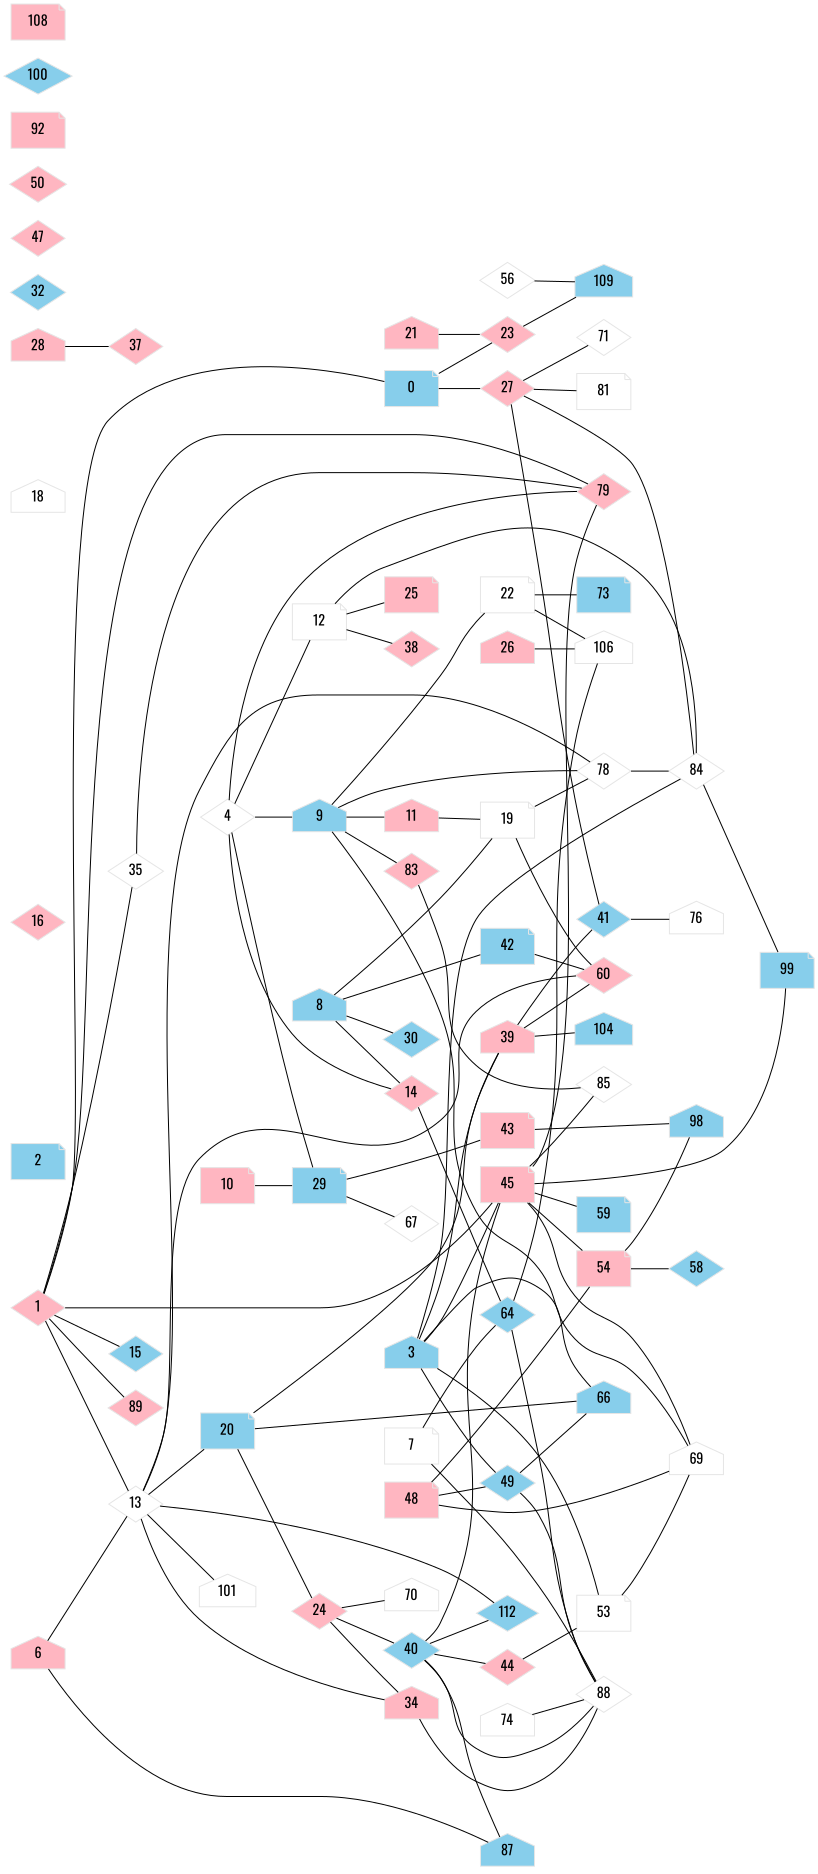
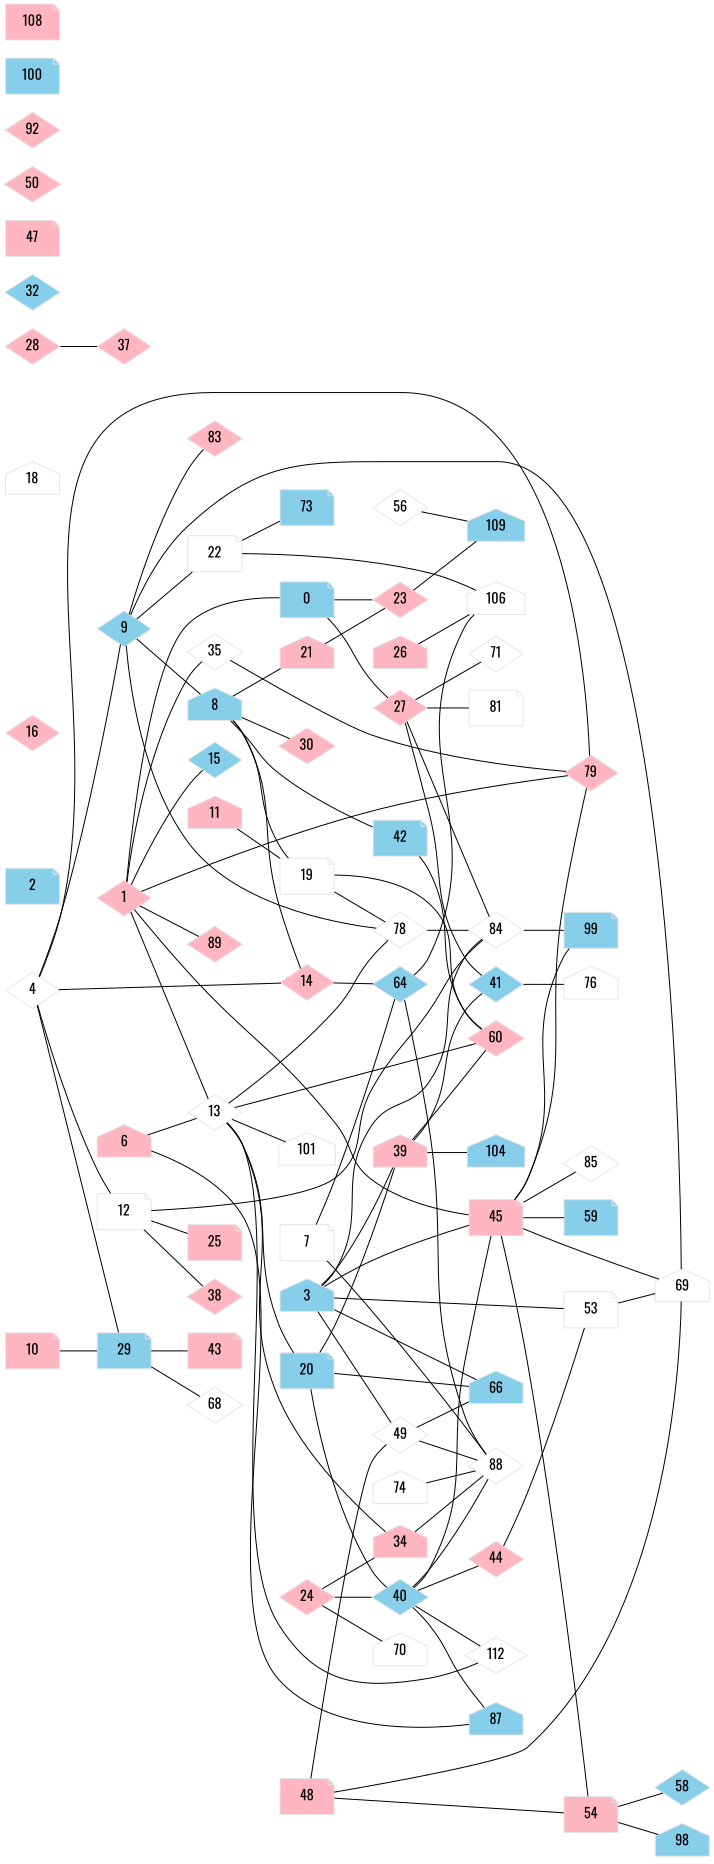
node "100": shape diamond -> note
node "92": shape note -> diamond
node "47": shape diamond -> note
node "28": shape house -> diamond
edge "21" -- "8": added
node "9": shape house -> diamond
edge "9" -- "11": now "9" -- "8"
edge "83" -- "85": removed
node "30": fillcolor skyblue -> lightpink
edge "98" -- "43": removed
node "67": label "67" -> "68"
node "49": fillcolor skyblue -> white
edge "20" -- "24": now "20" -- "40"
node "112": fillcolor skyblue -> white
